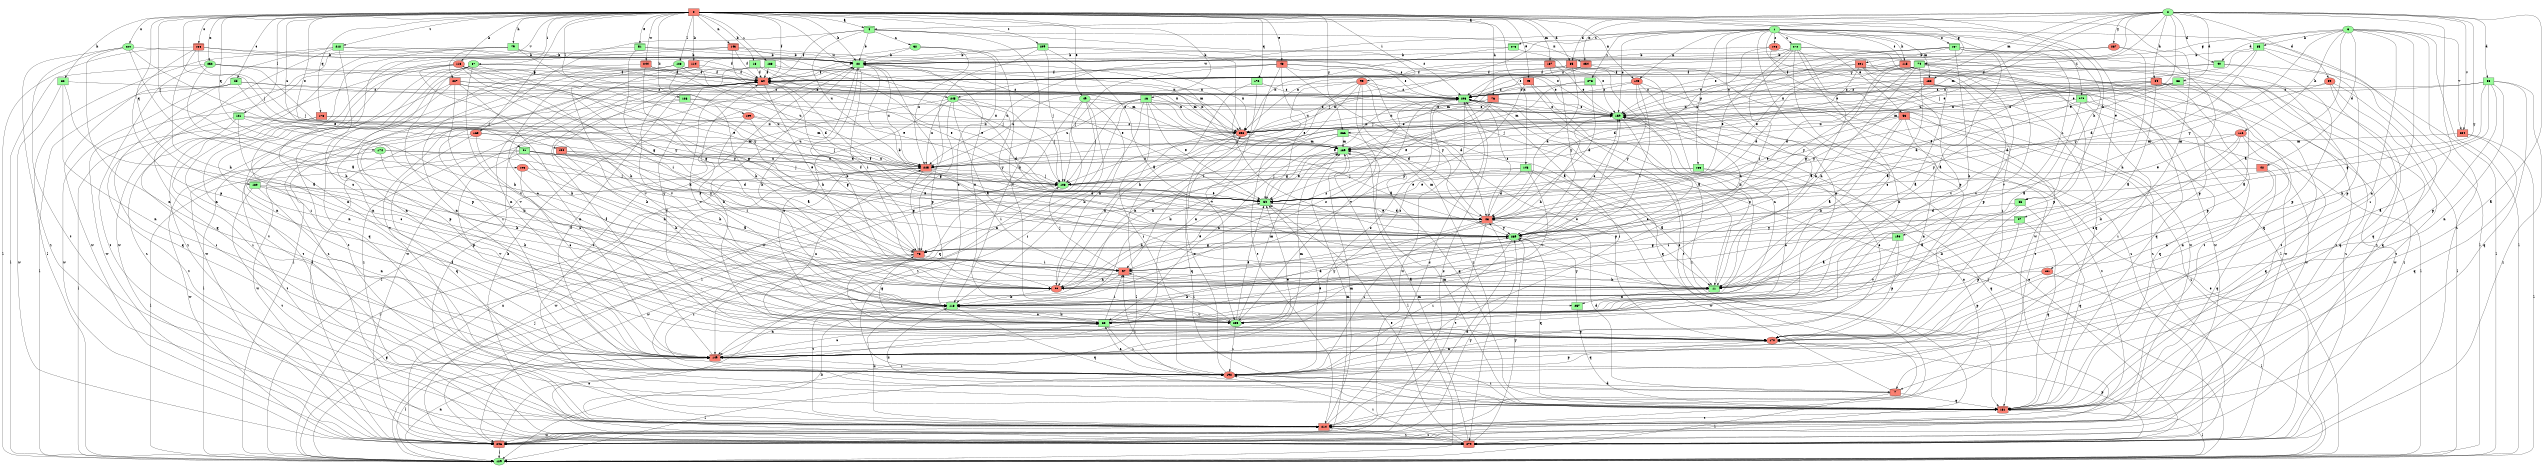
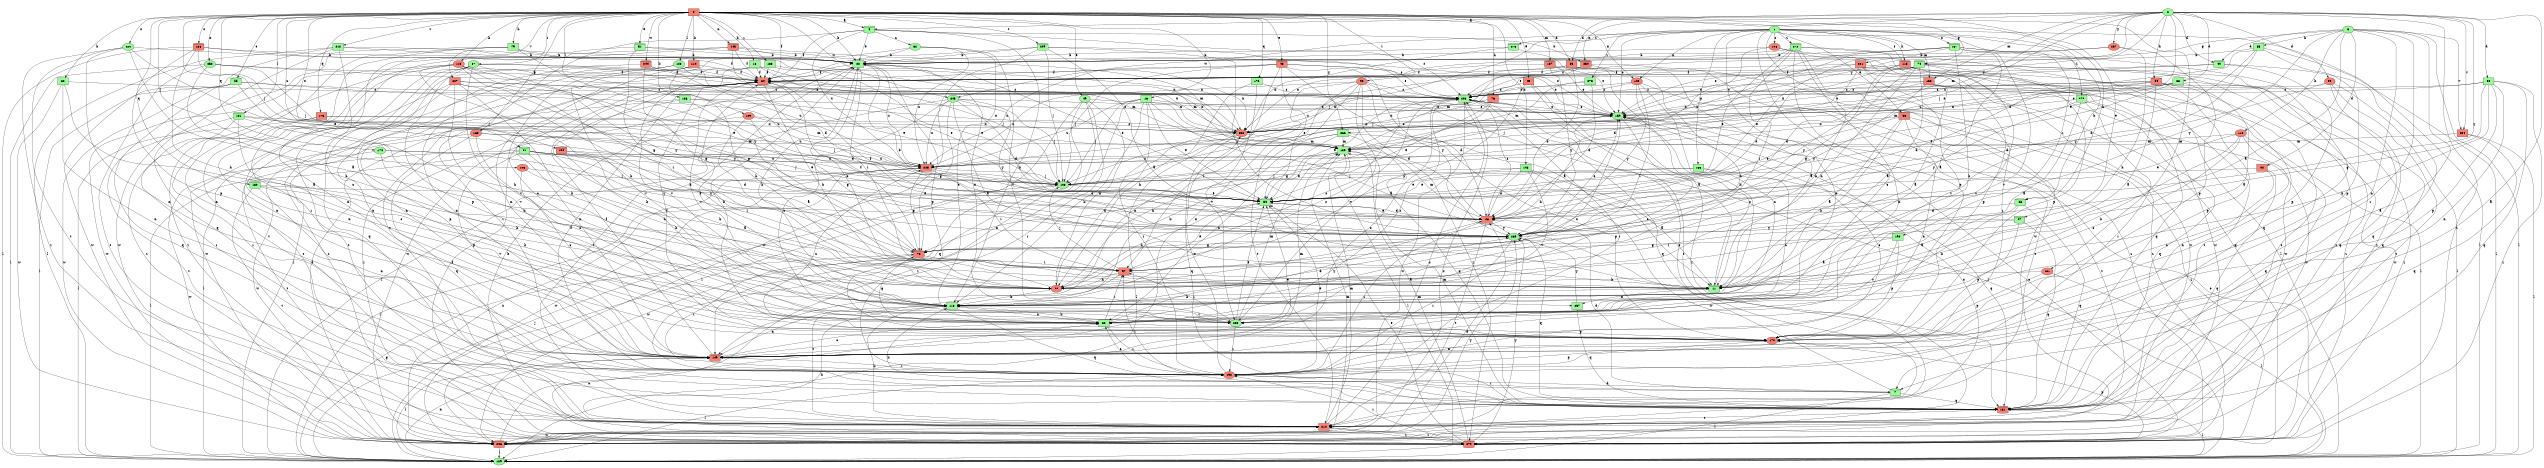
edge "198" -> "181": now "198" -> "279"
node "7": fillcolor salmon -> palegreen
